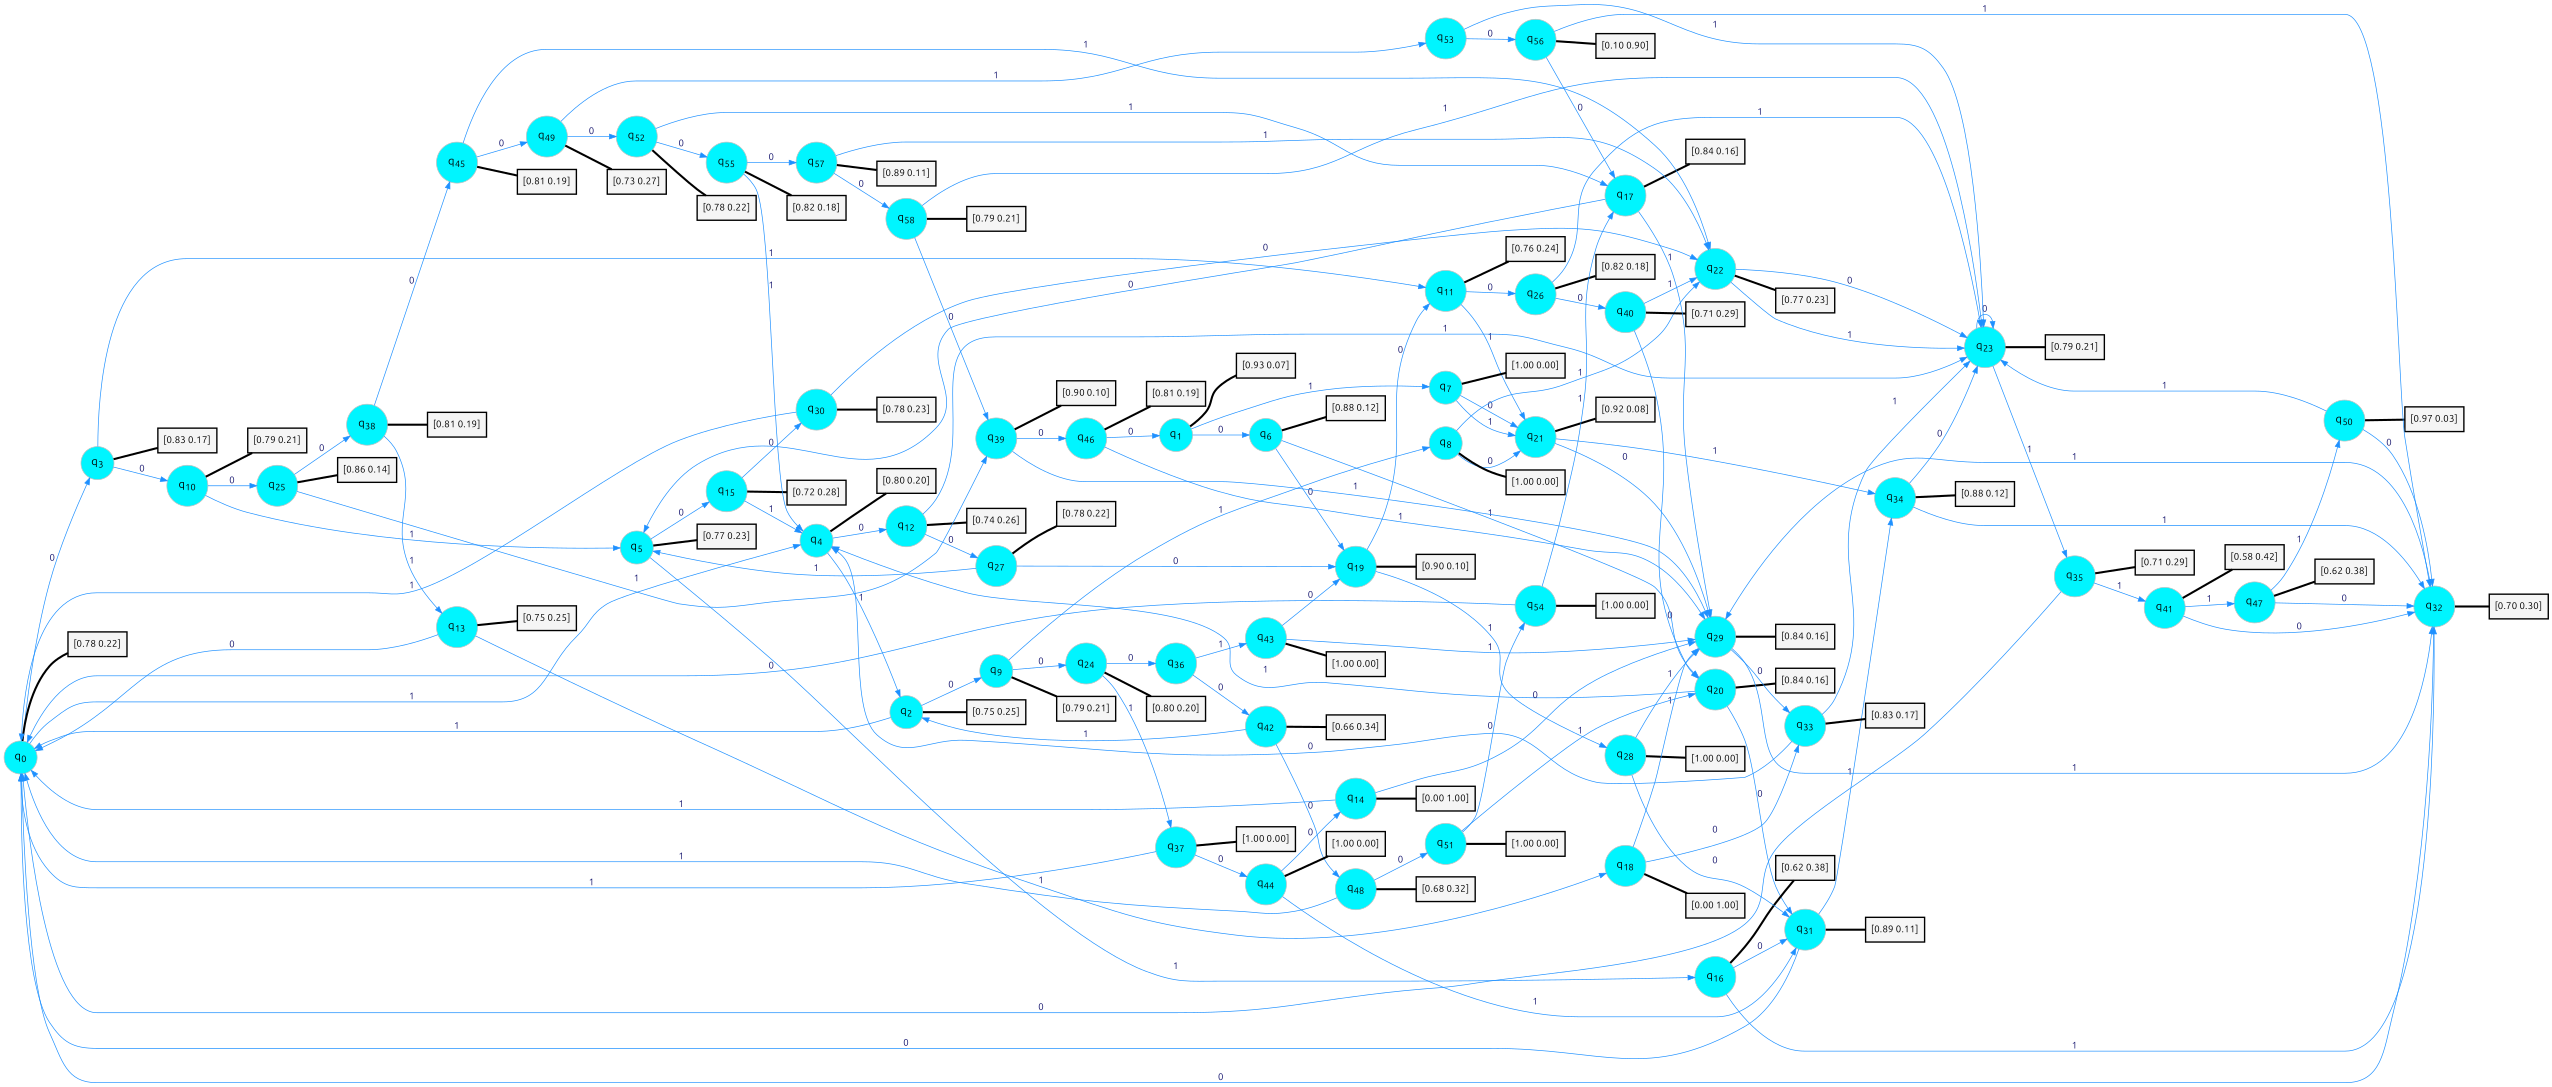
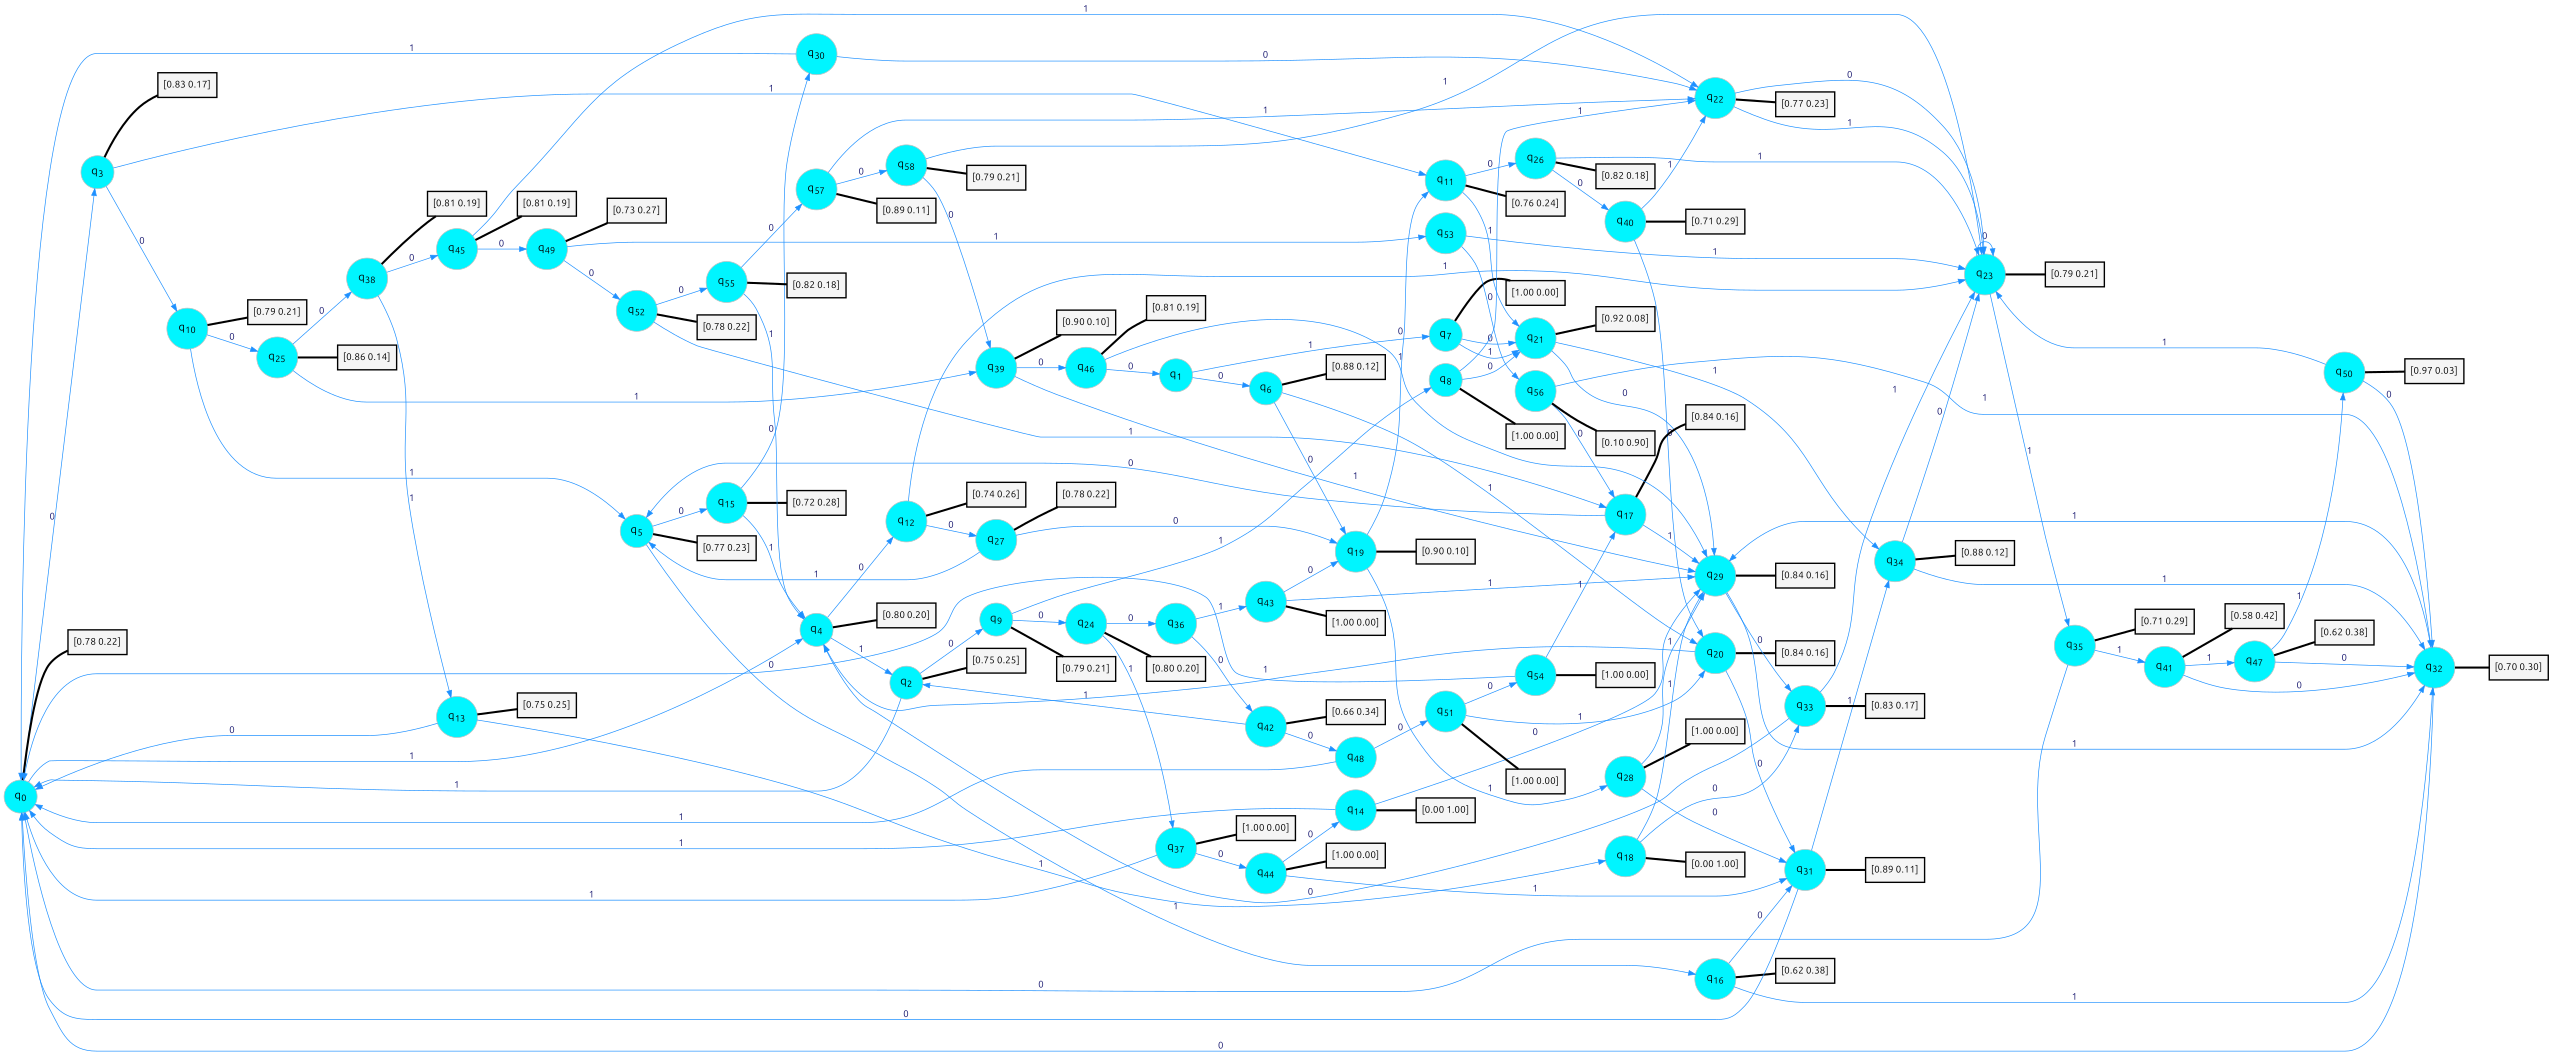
node "[0.93 0.07]": removed
node "[0.78 0.23]": removed
node "[0.68 0.32]": removed
